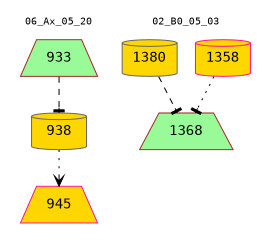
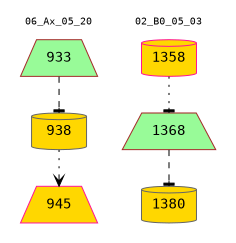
edge "1380" -> "1368": reversed
